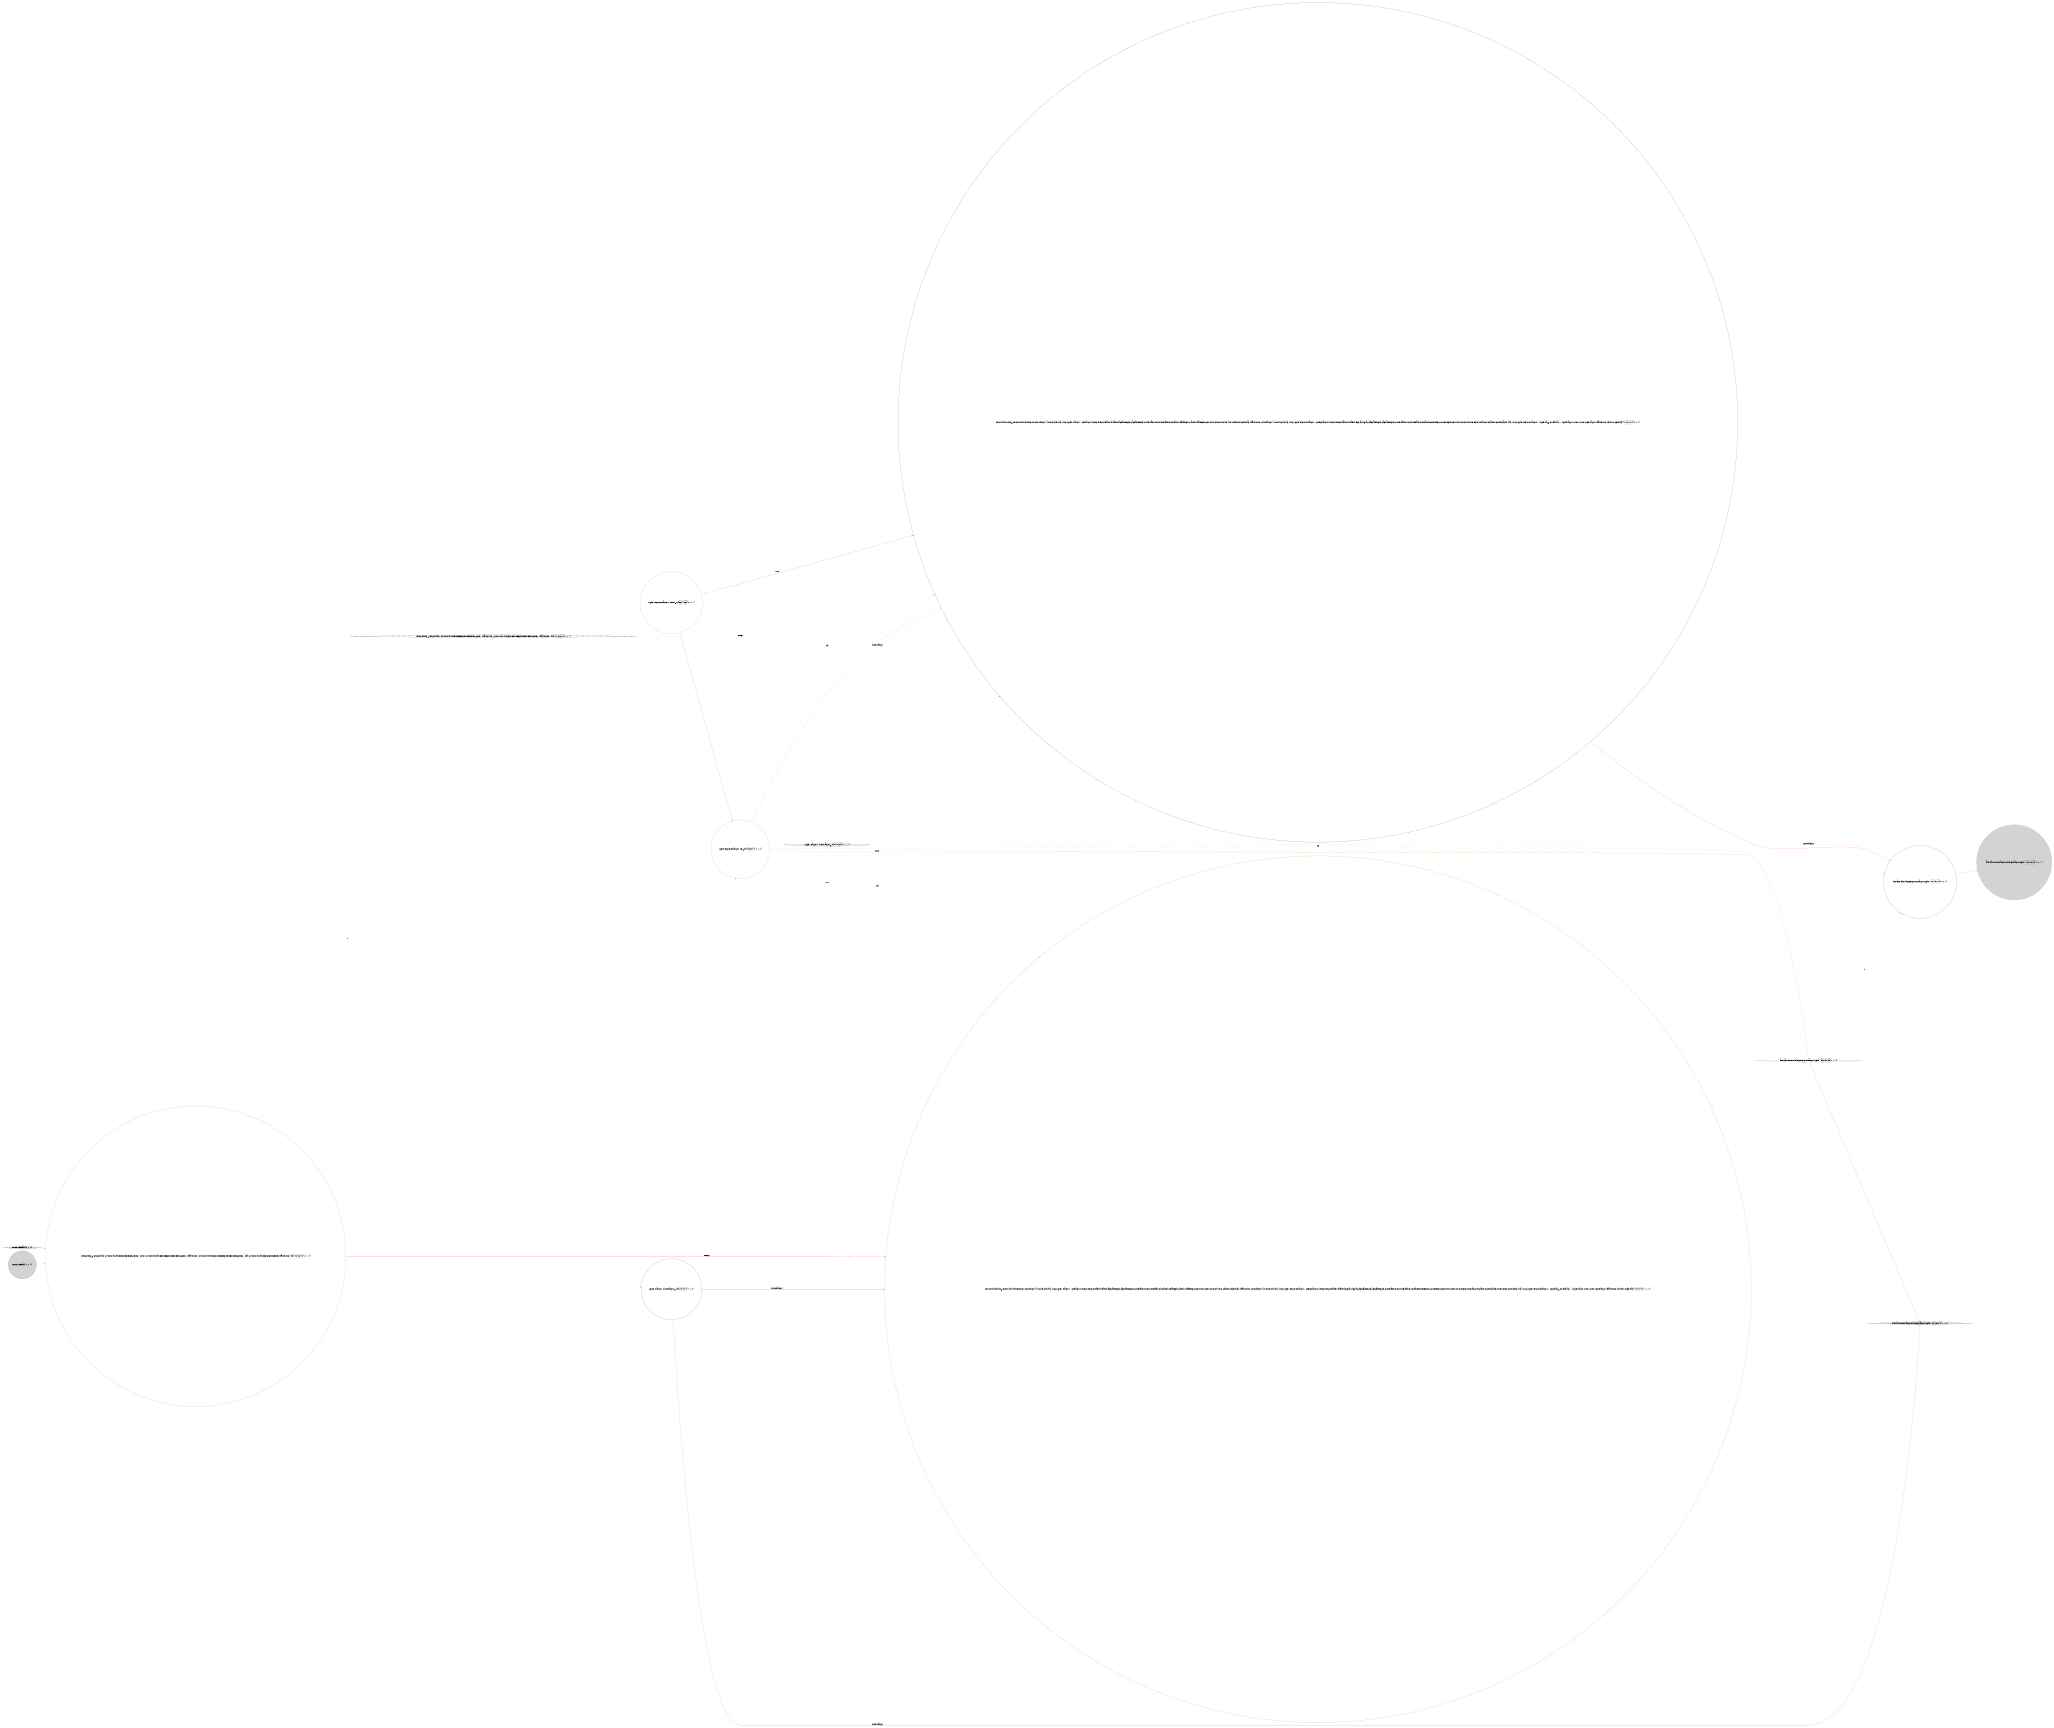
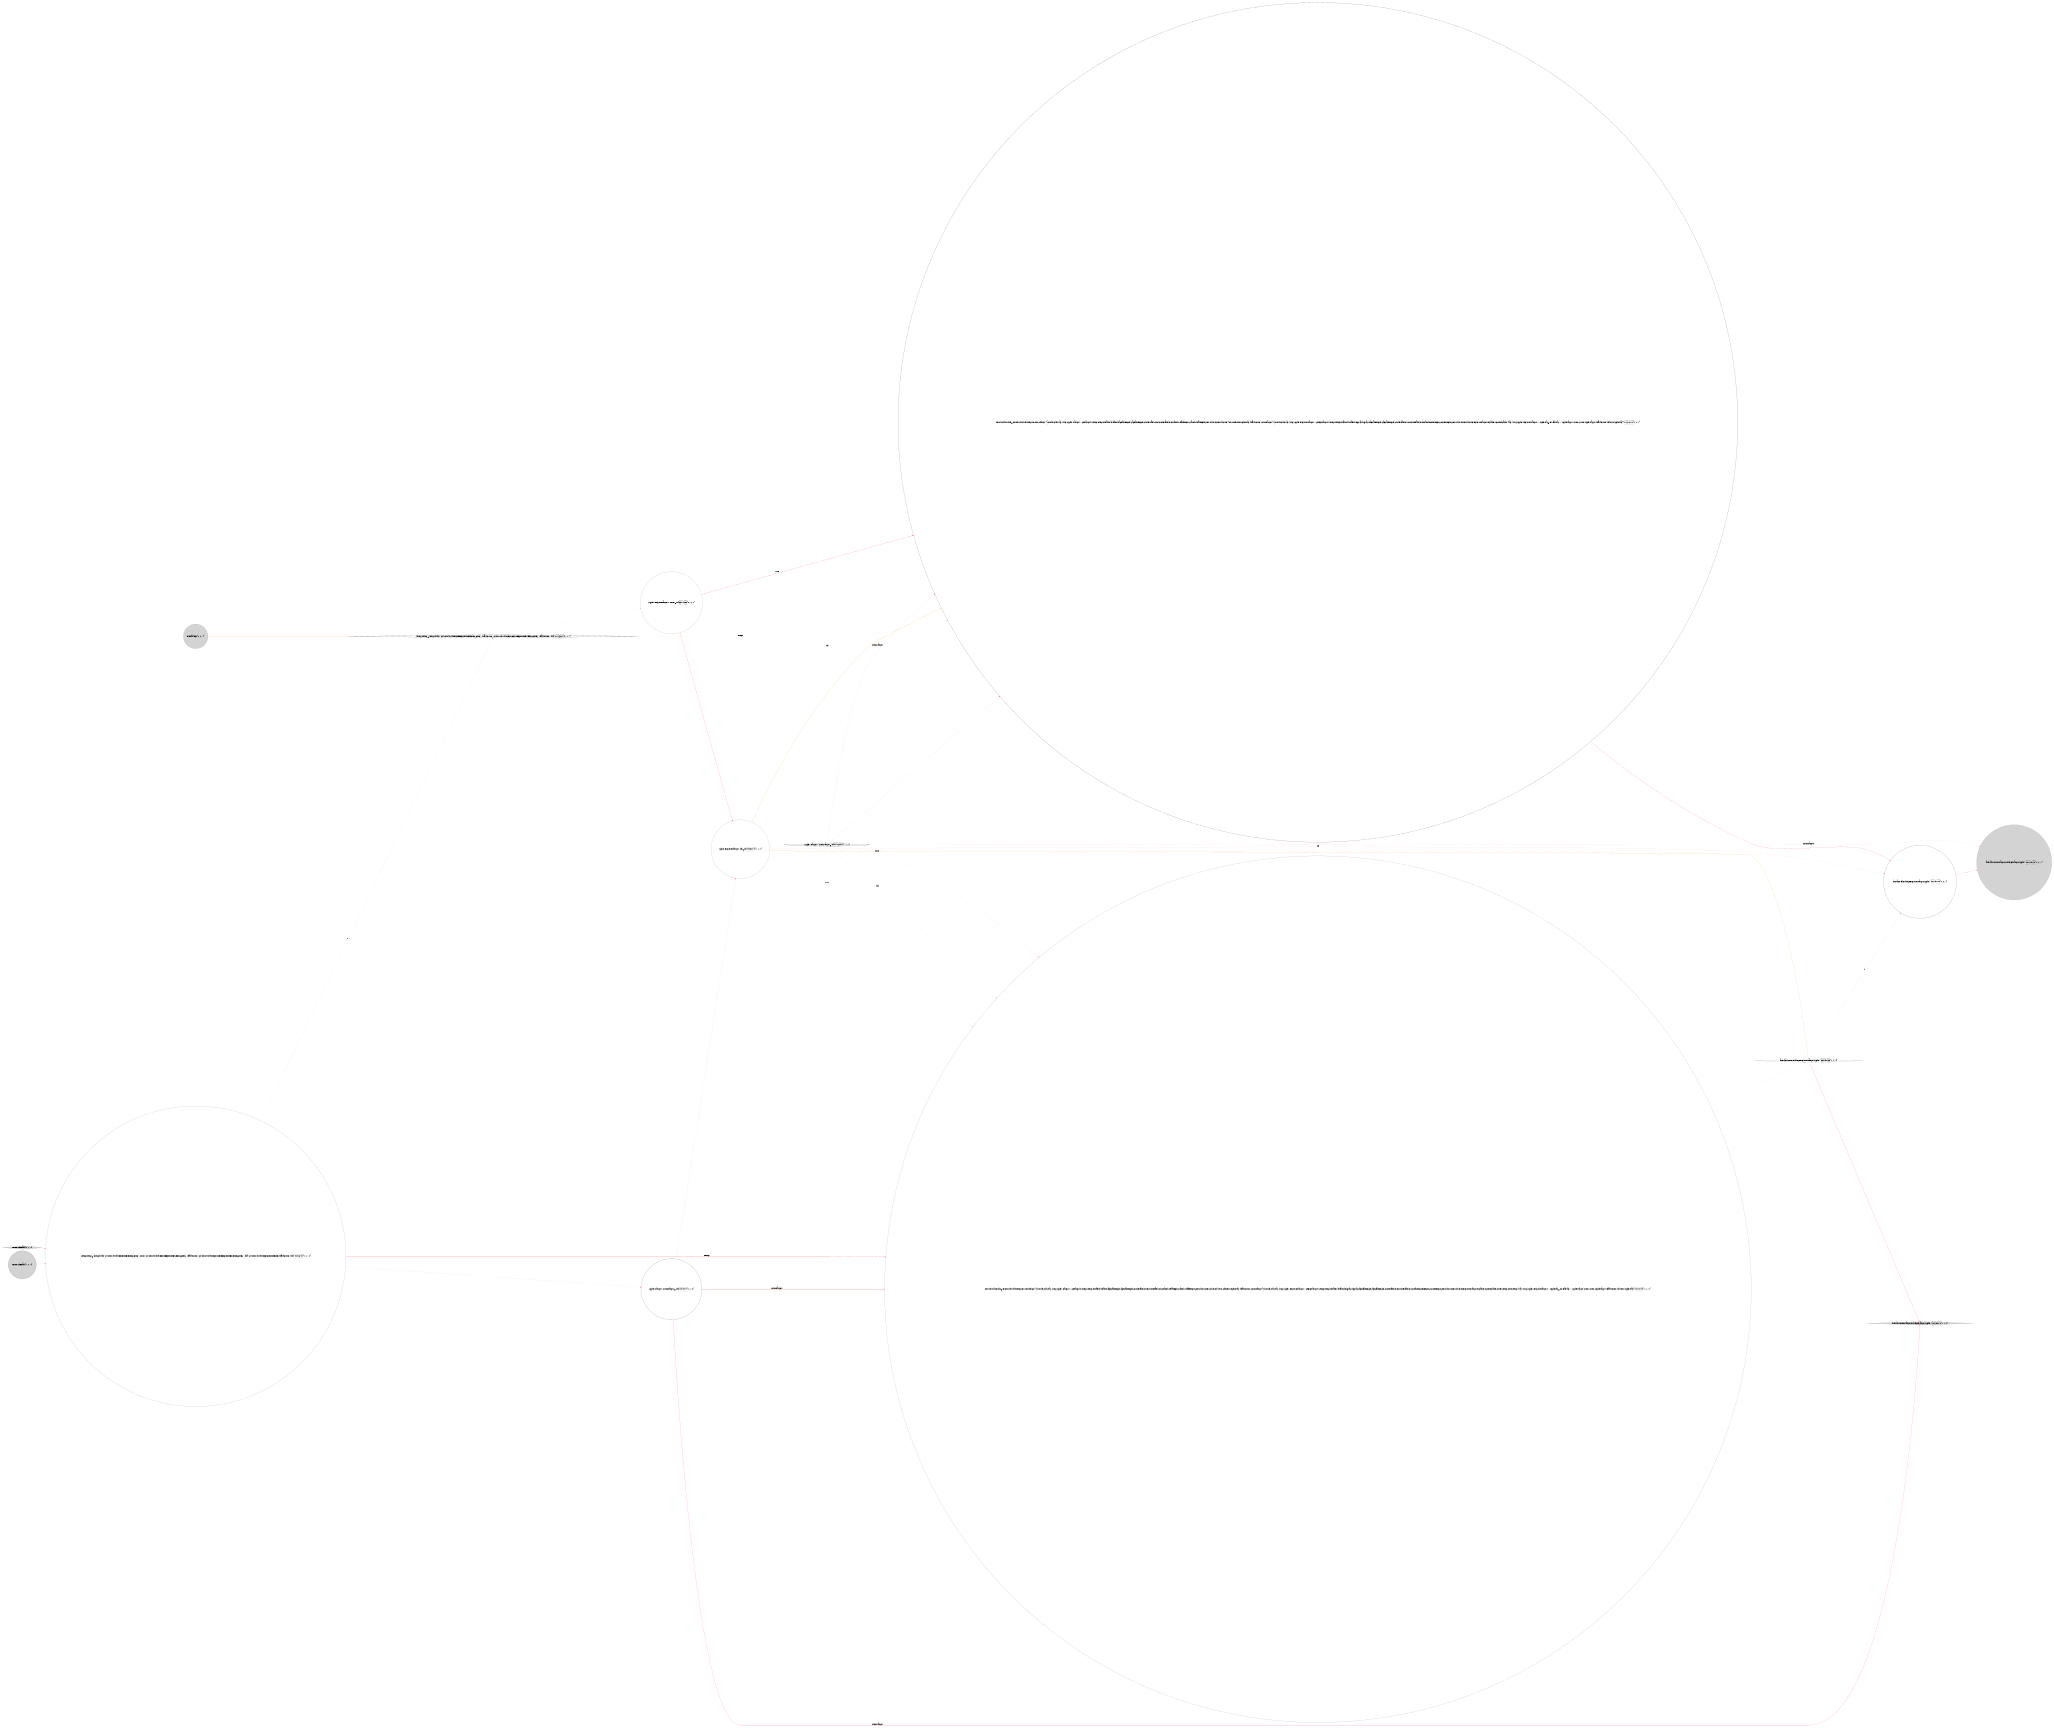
node "testDefaultKeys['0', '0', '1']": added
